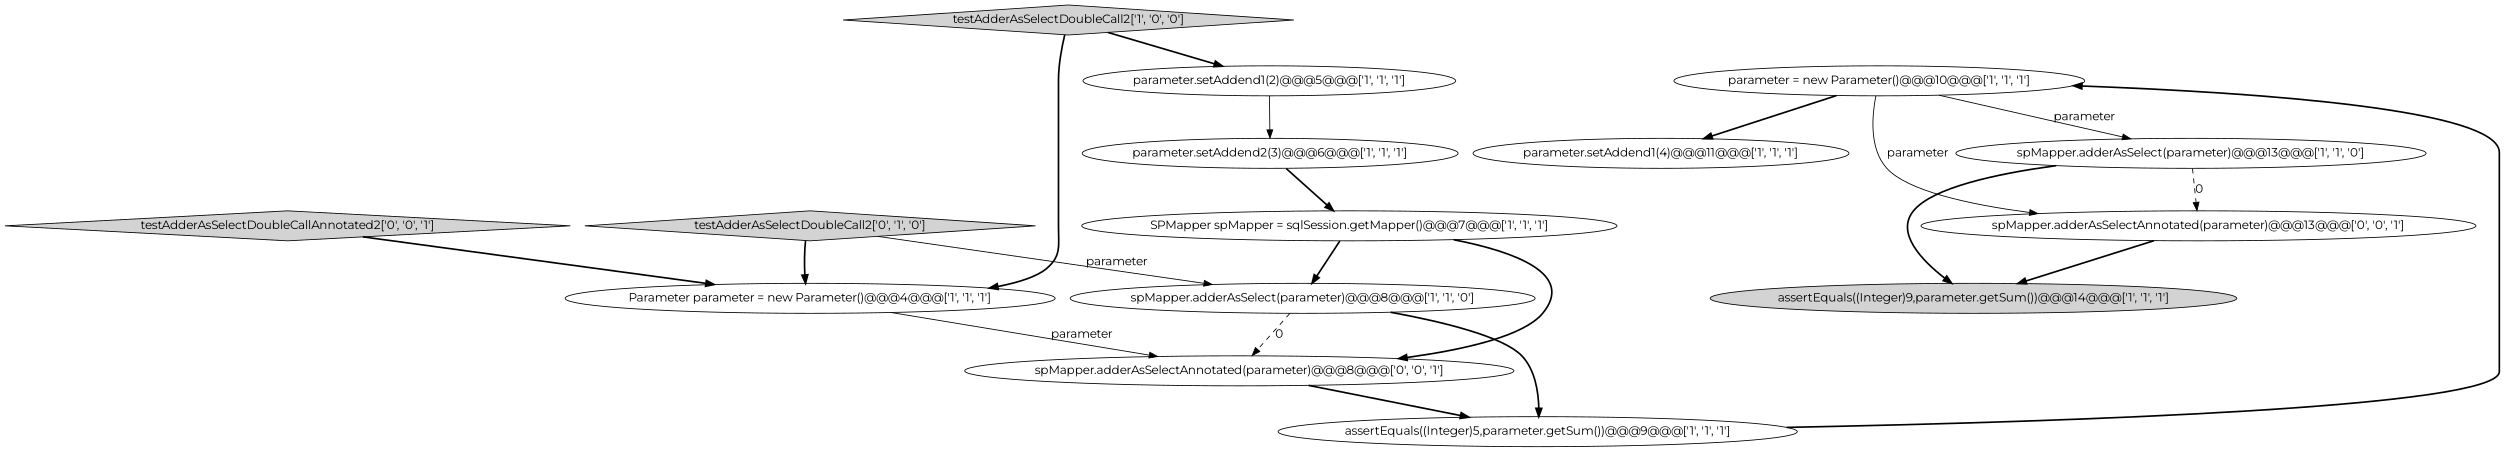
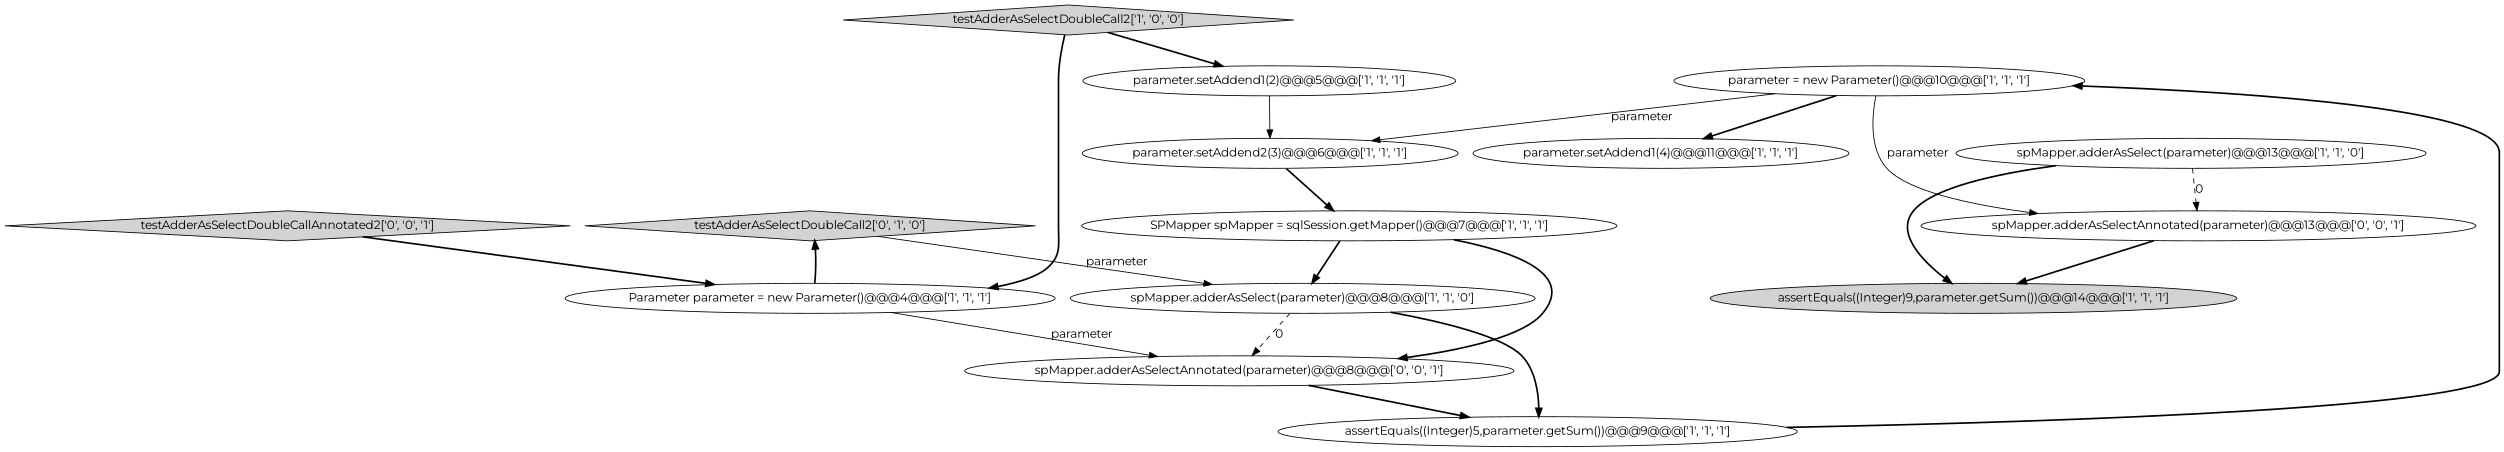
edge "parameter = new Parameter()@@@10@@@['1', '1', '1']" -> "spMapper.adderAsSelect(parameter)@@@13@@@['1', '1', '0']": now "parameter = new Parameter()@@@10@@@['1', '1', '1']" -> "parameter.setAddend2(3)@@@6@@@['1', '1', '1']"
edge "testAdderAsSelectDoubleCall2['0', '1', '0']" -> "Parameter parameter = new Parameter()@@@4@@@['1', '1', '1']": reversed
